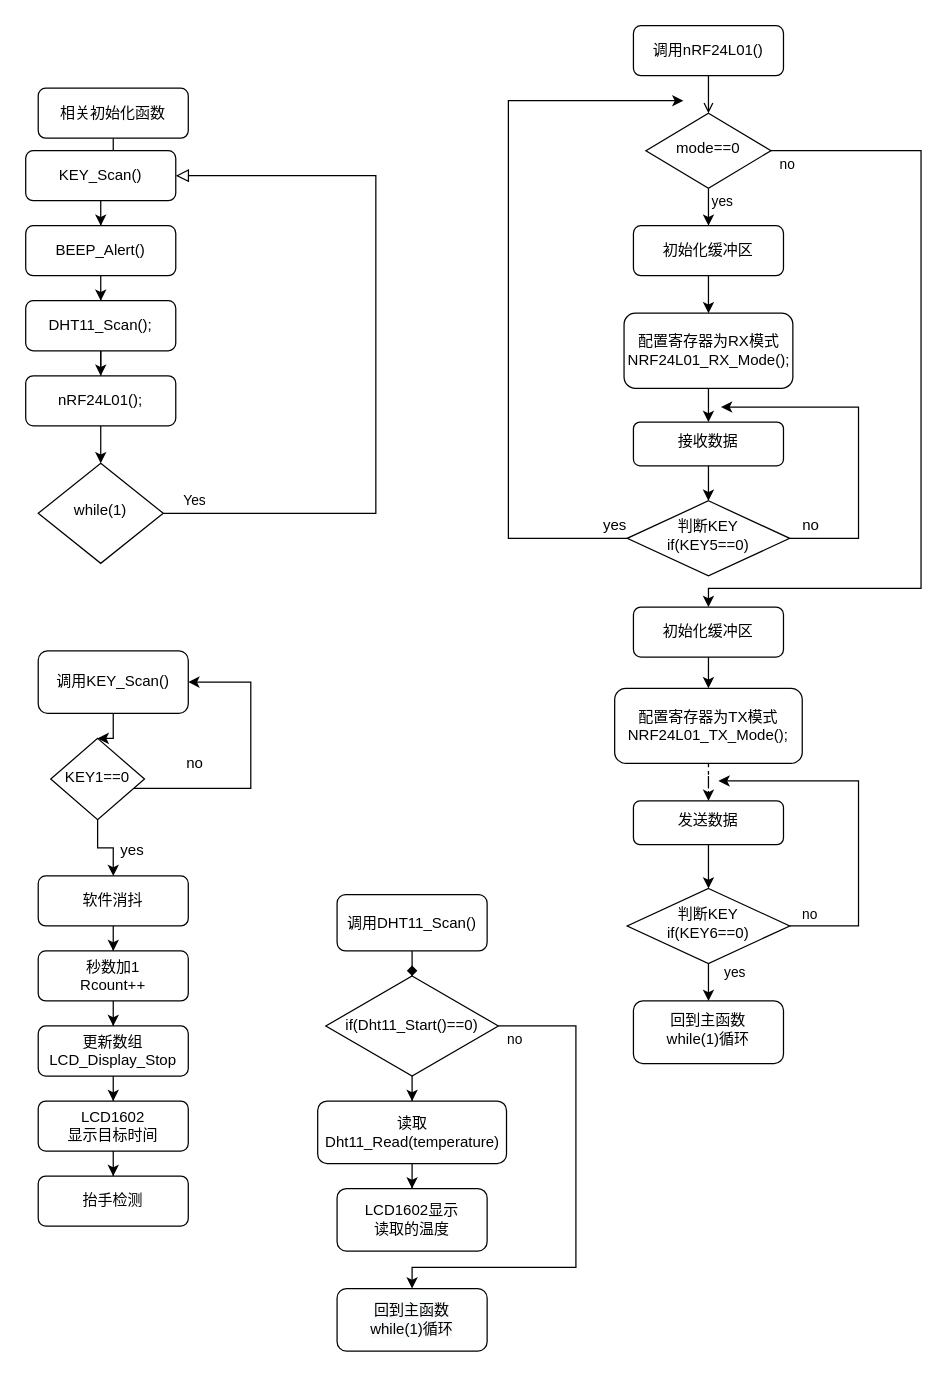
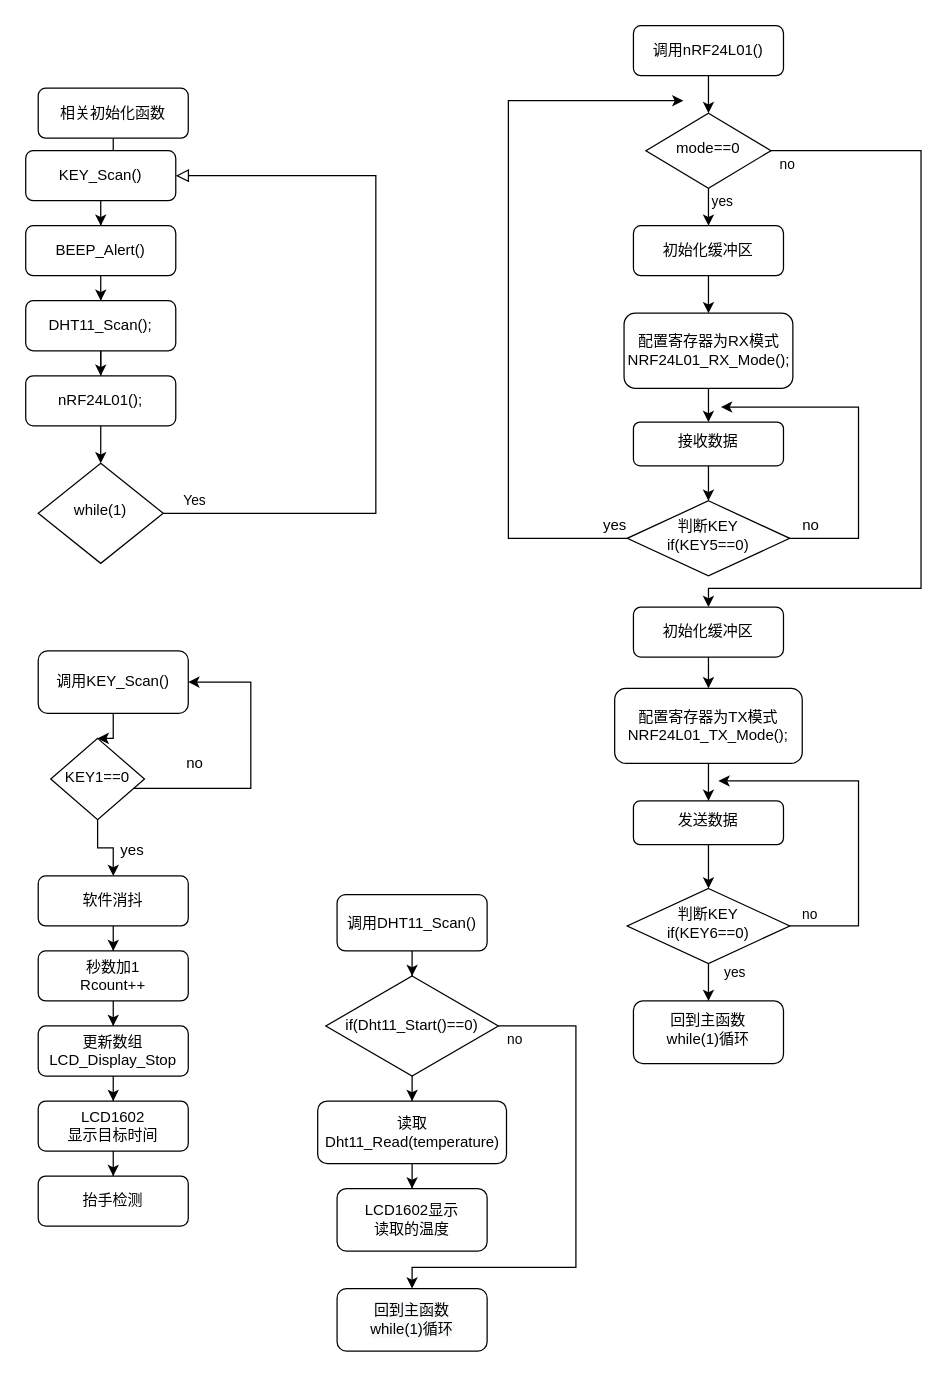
edge "调用nRF24L01()" -> "mode==0": arrowhead open -> classic
edge "配置寄存器为TX模式 NRF24L01_TX_Mode();" -> "发送数据": style dashed -> solid
edge "调用DHT11_Scan()" -> "if(Dht11_Start()==0)": arrowhead diamond -> classic
